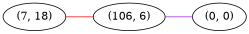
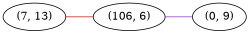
node "(7, 18)": label "(7, 18)" -> "(7, 13)"
node "(0, 0)": label "(0, 0)" -> "(0, 9)"
